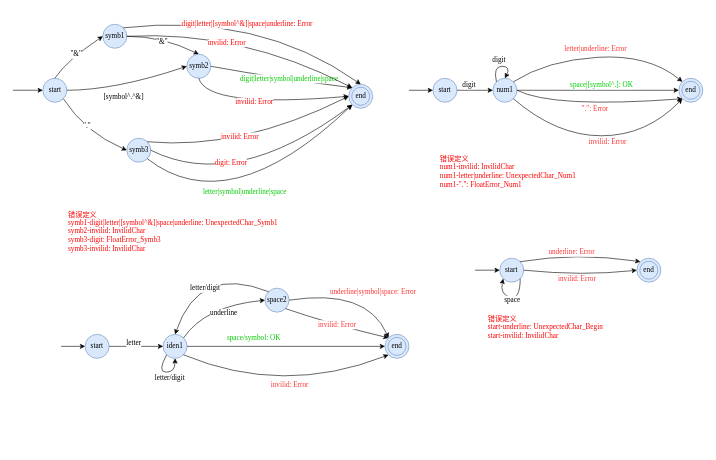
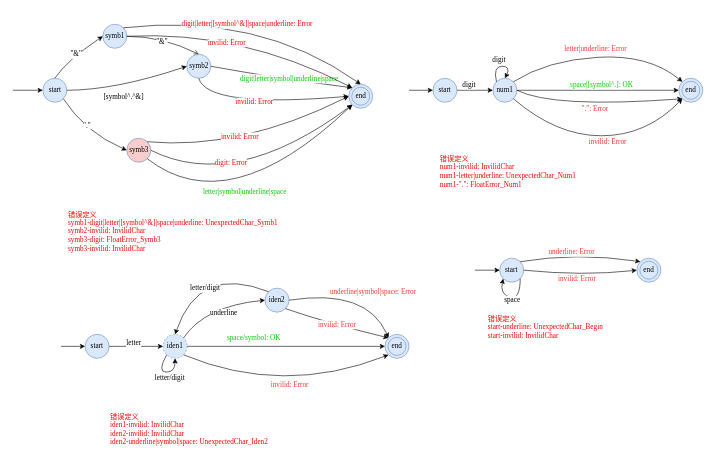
edge "symb1" -> "symb2": arrowhead classic -> open
node "symb3": fillcolor #dae8fc -> #f8cecc
node "space2": label "space2" -> "iden2"
node "iden1": style solid -> dashed
node "错误定义 iden1-invilid: InvilidChar iden2-invilid: InvilidChar iden2-underline|symbol|space: UnexpectedChar_Iden2": added
